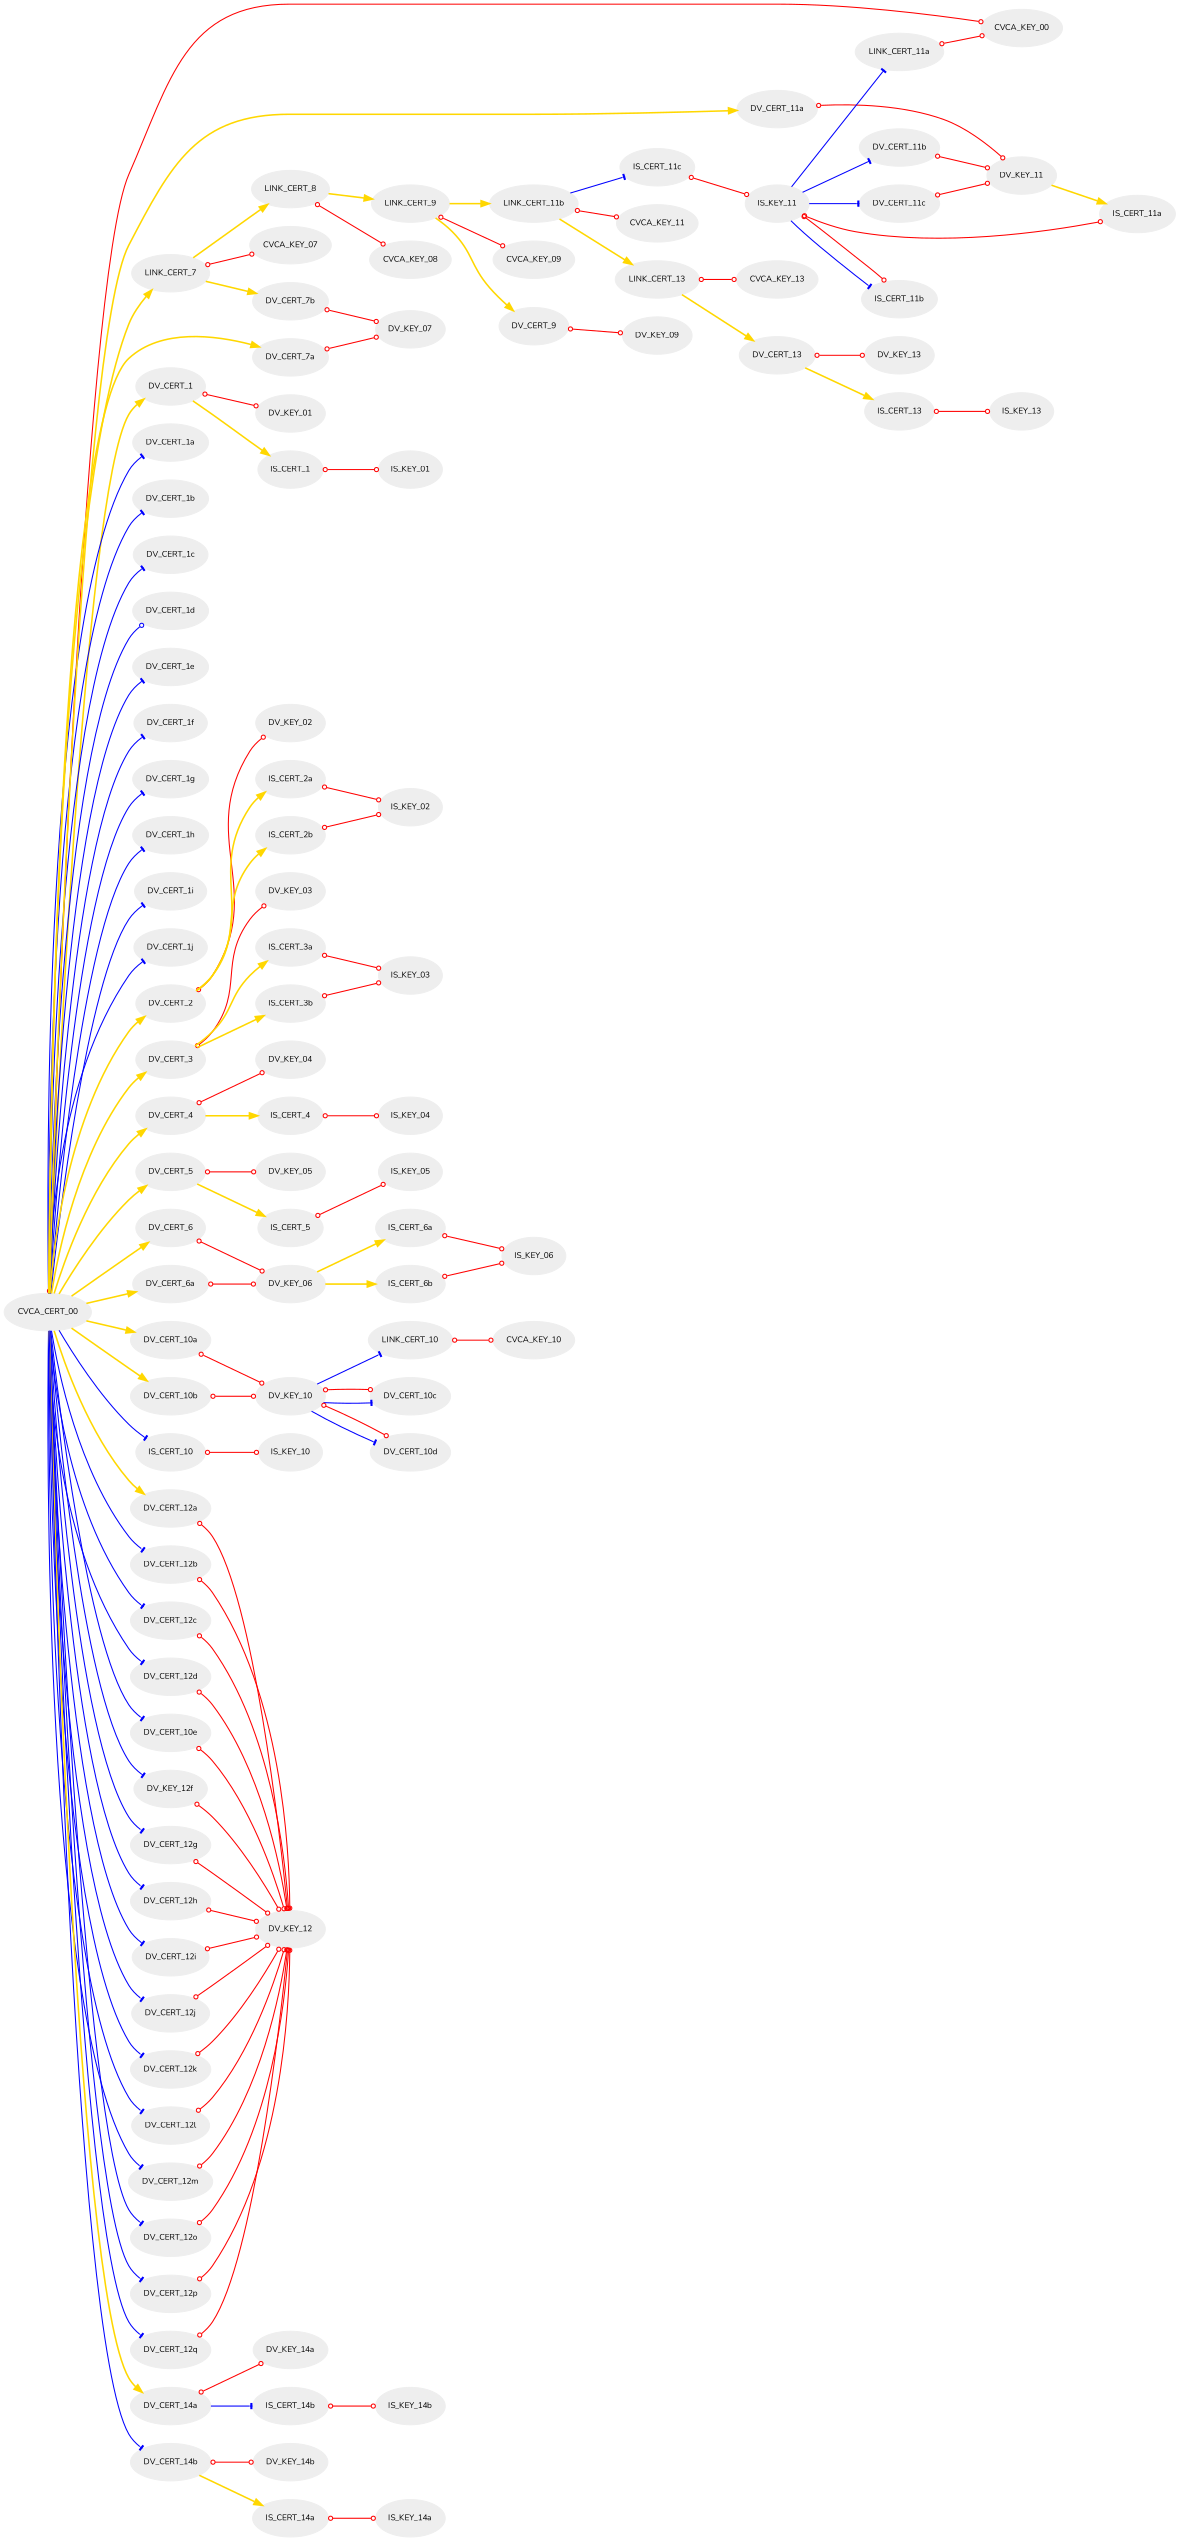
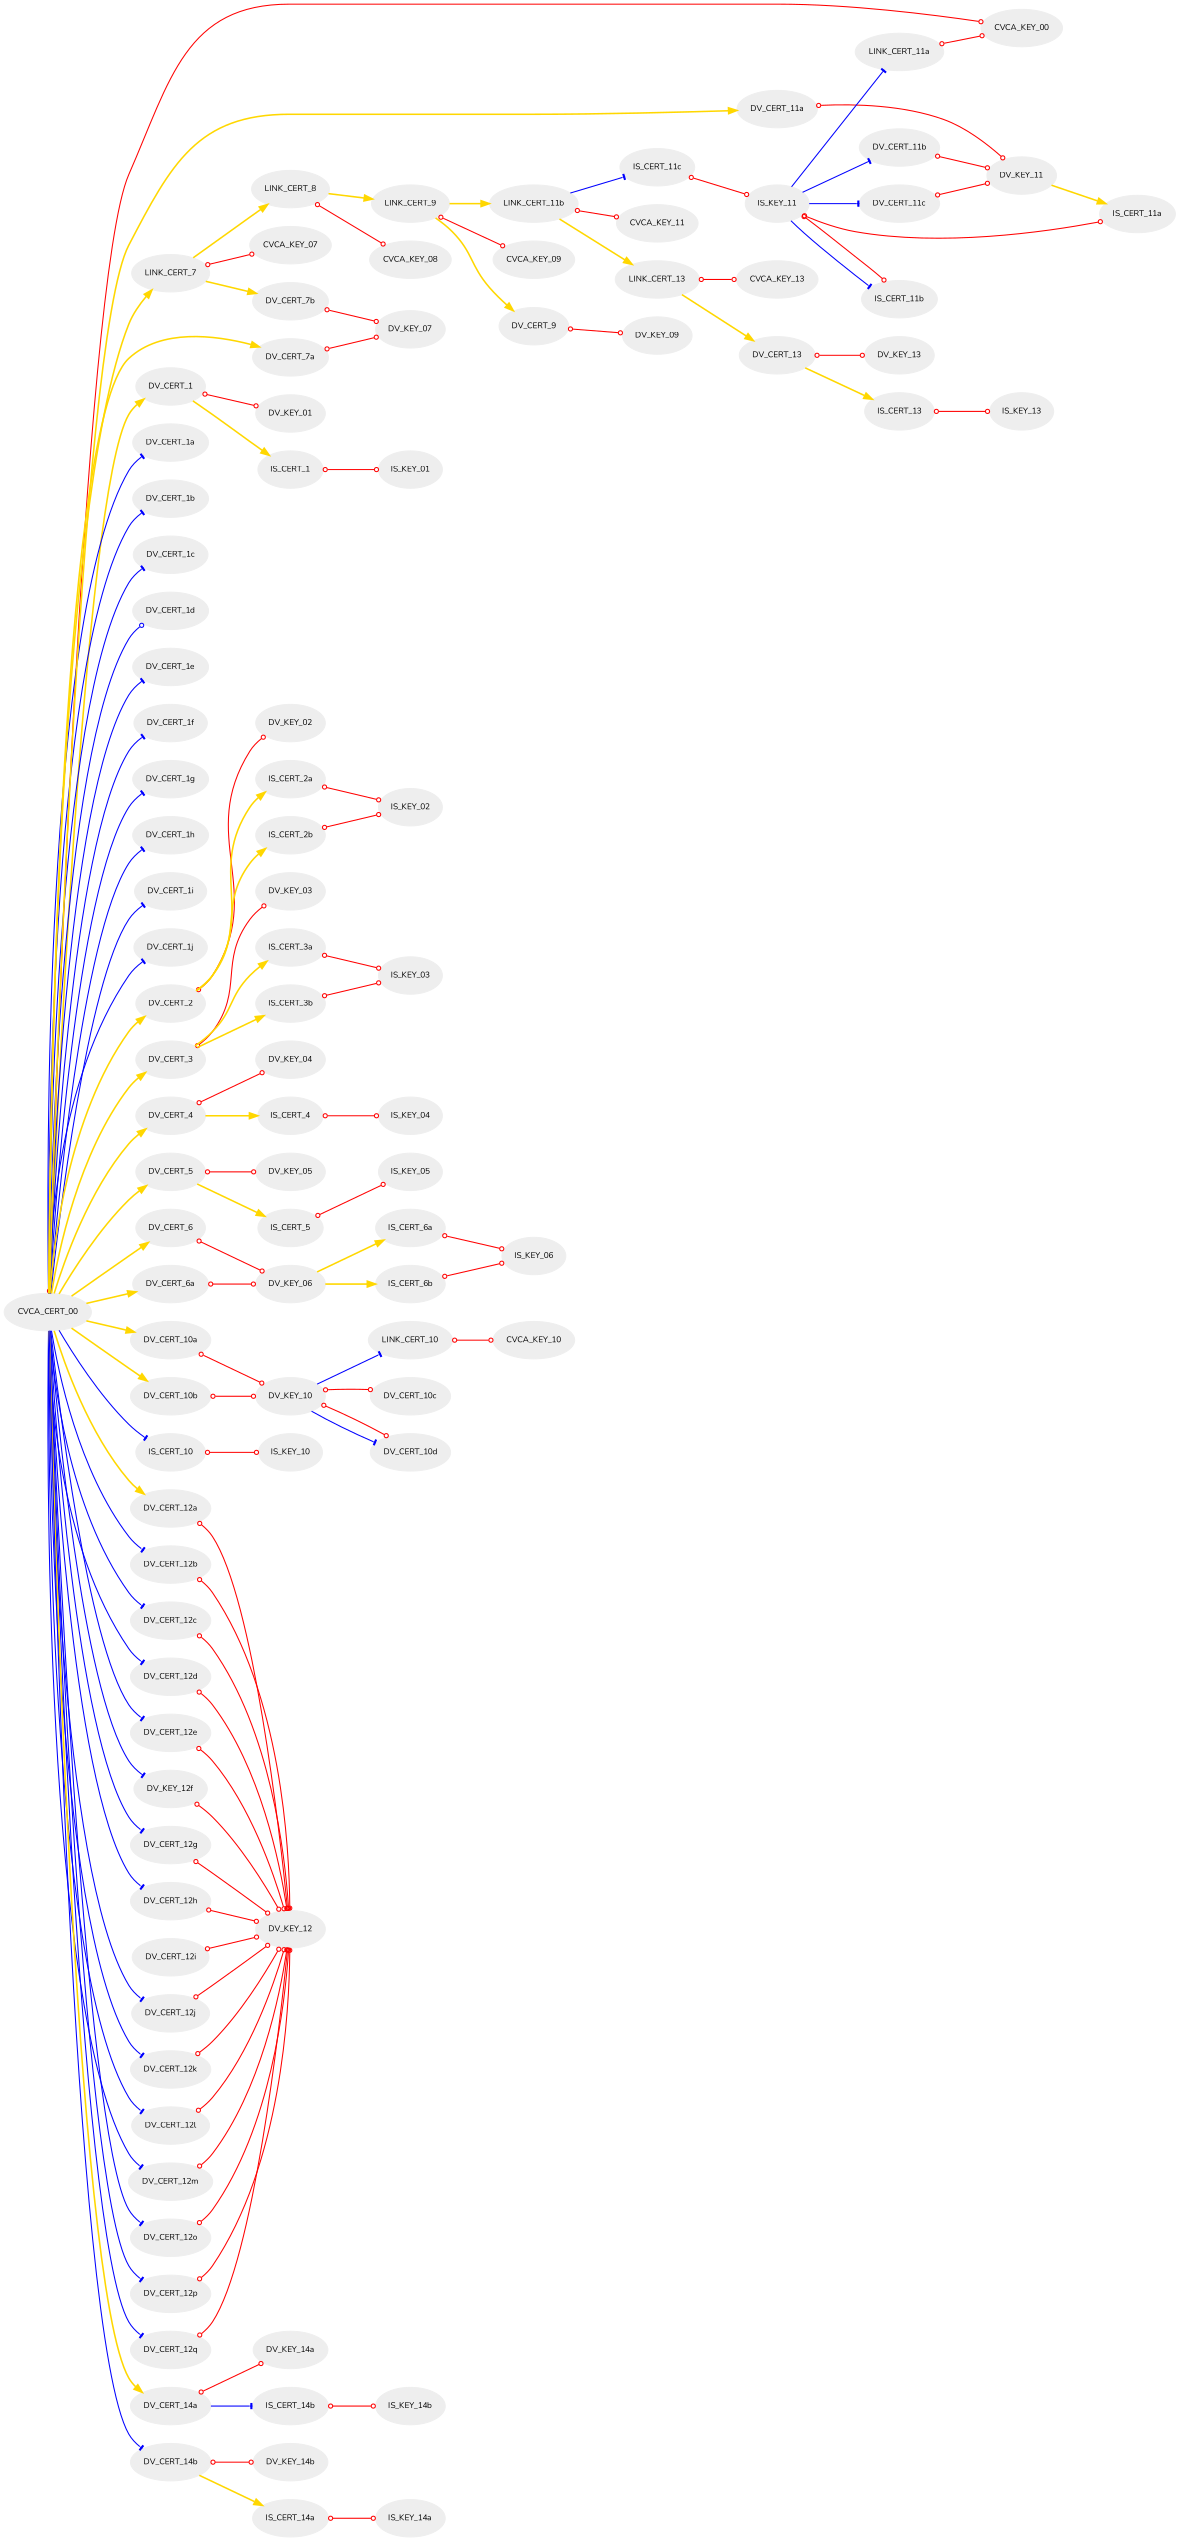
edge "DV_KEY_10" -> "DV_CERT_10c": removed
edge "CVCA_CERT_00" -> "DV_CERT_12i": removed
node "DV_CERT_10e": label "DV_CERT_10e" -> "DV_CERT_12e"
